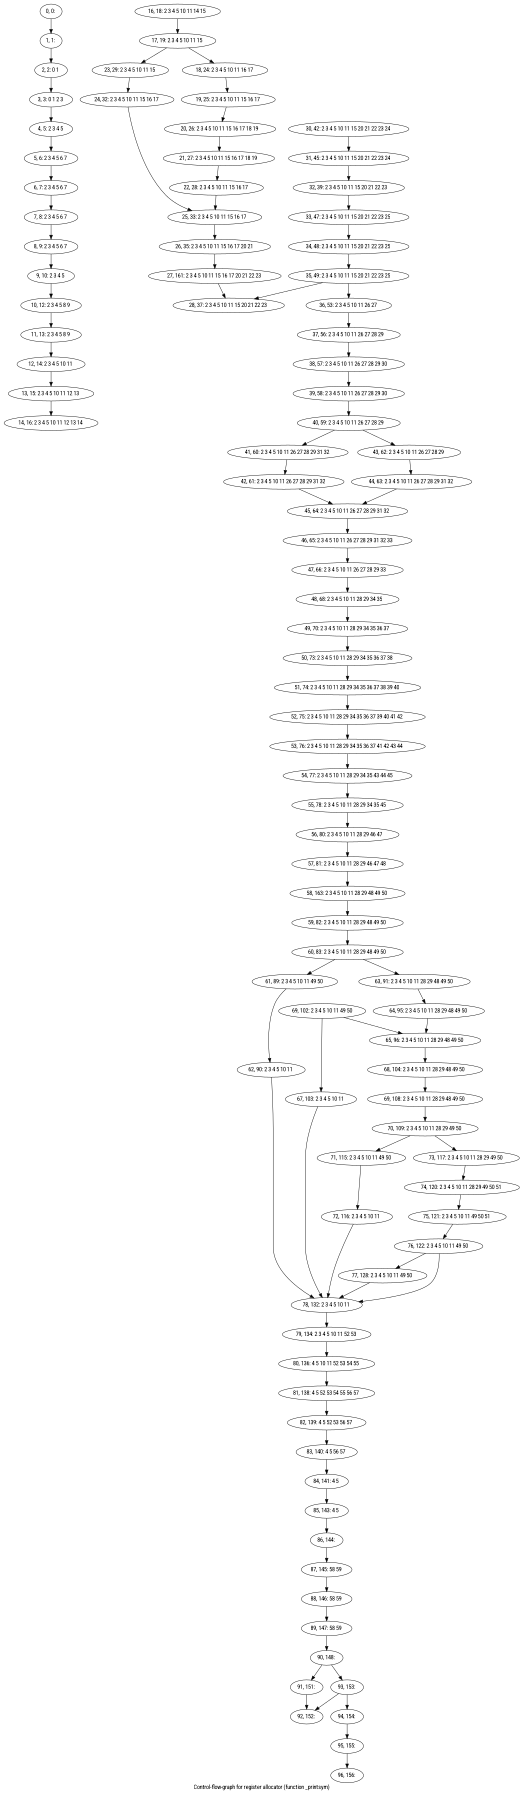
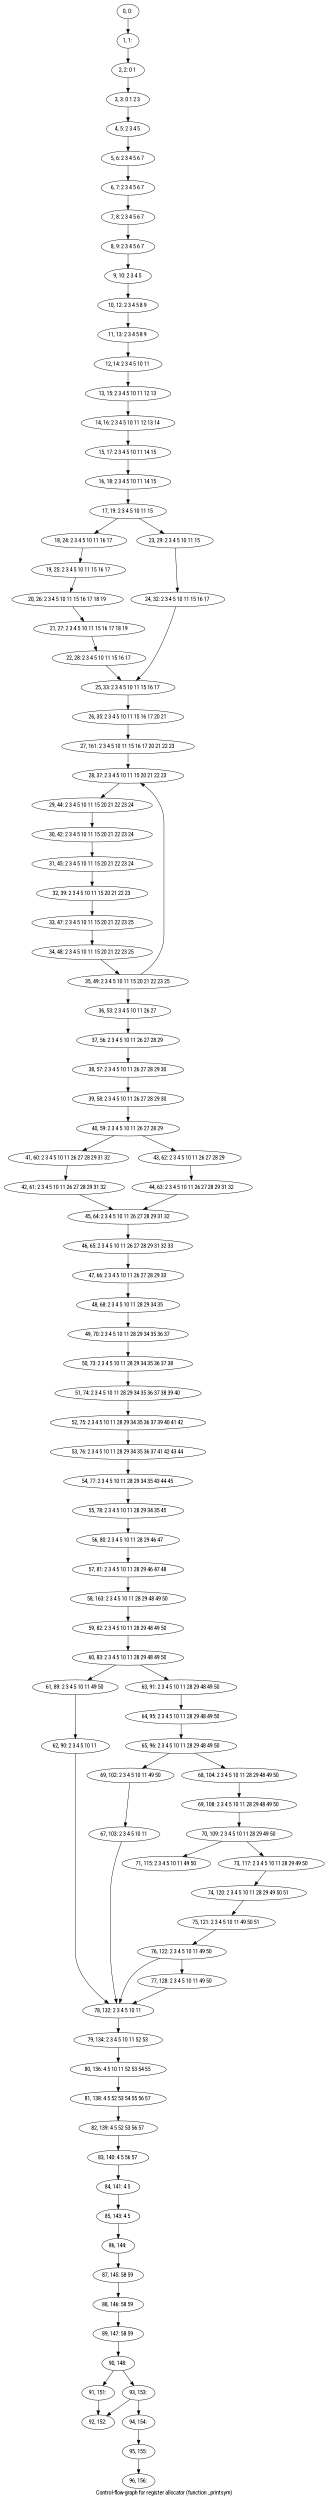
node "15, 17: 2 3 4 5 10 11 14 15": added
node "29, 44: 2 3 4 5 10 11 15 20 21 22 23 24": added
edge "69, 102: 2 3 4 5 10 11 49 50" -> "65, 96: 2 3 4 5 10 11 28 29 48 49 50": reversed
node "72, 116: 2 3 4 5 10 11": removed
